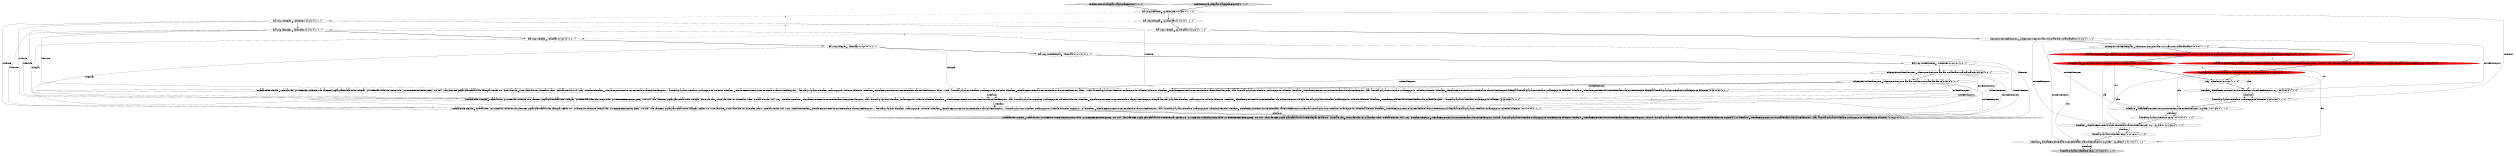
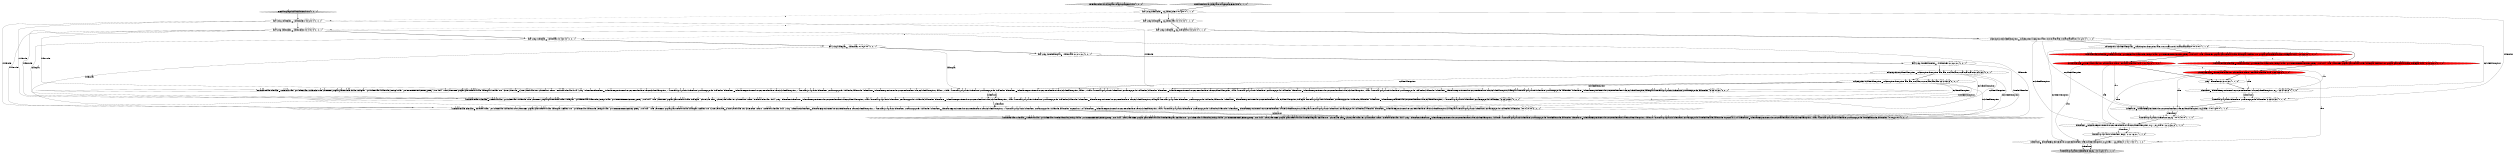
node "testHiddenAliasAndHiddenIndexResolution['0', '0', '1']": added
